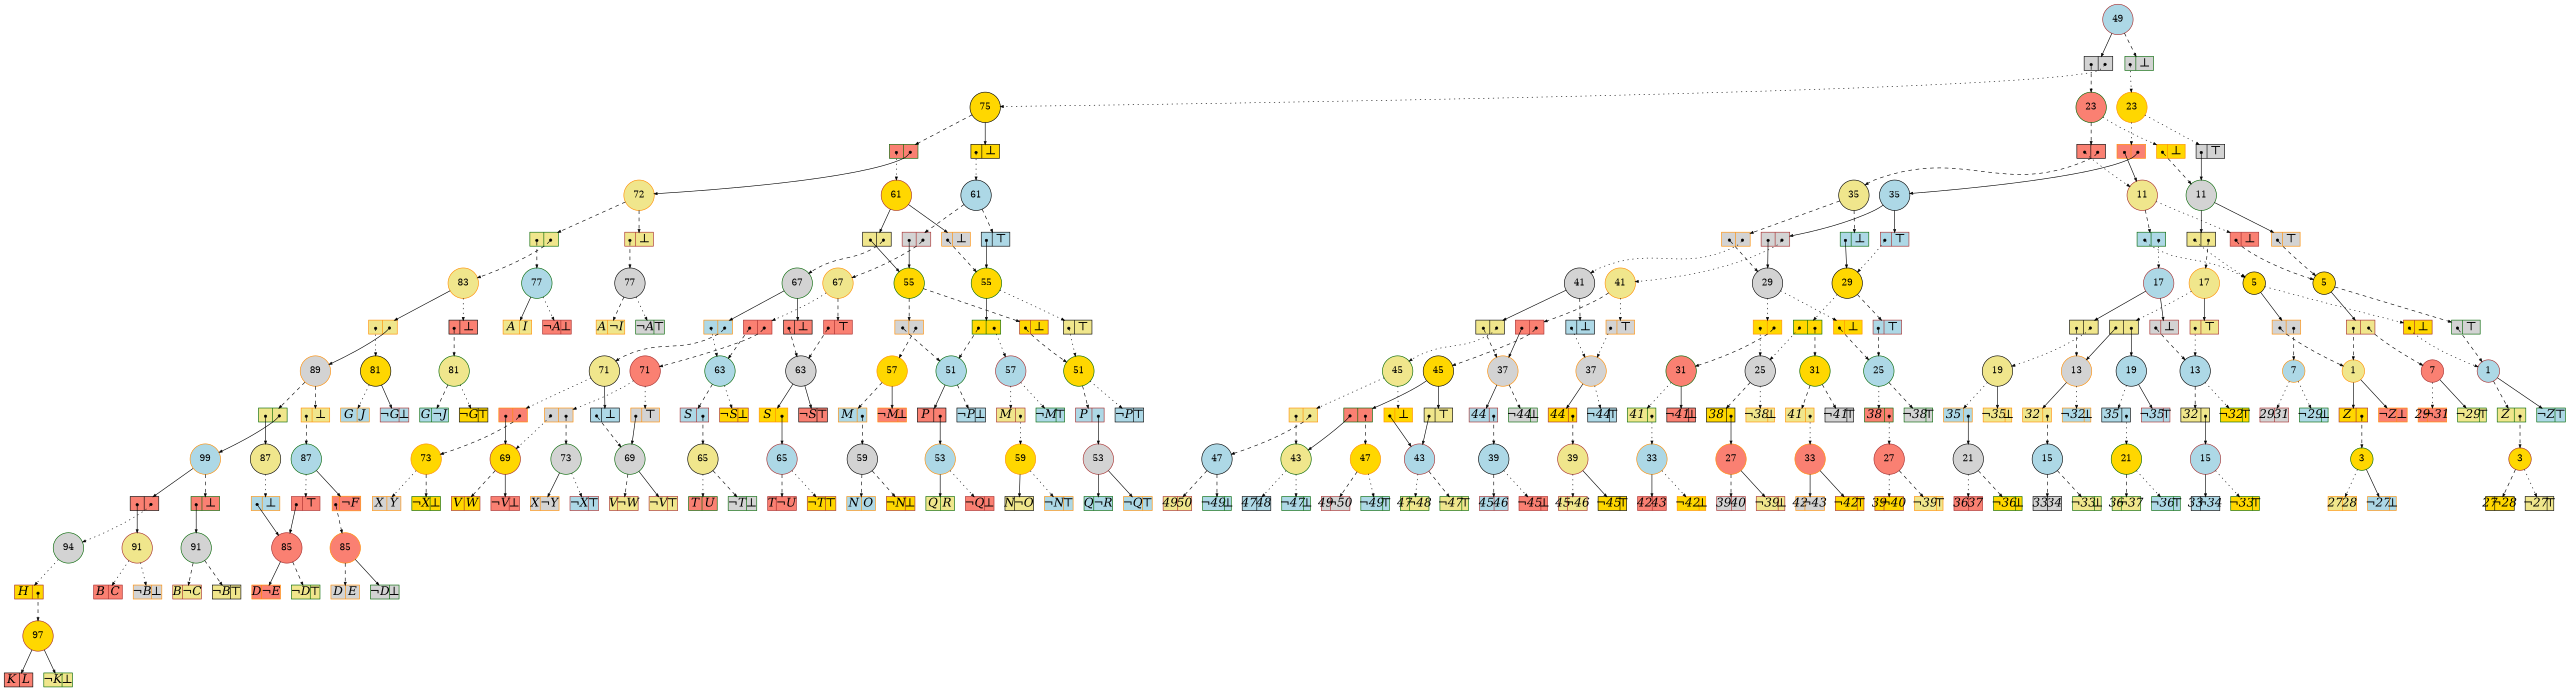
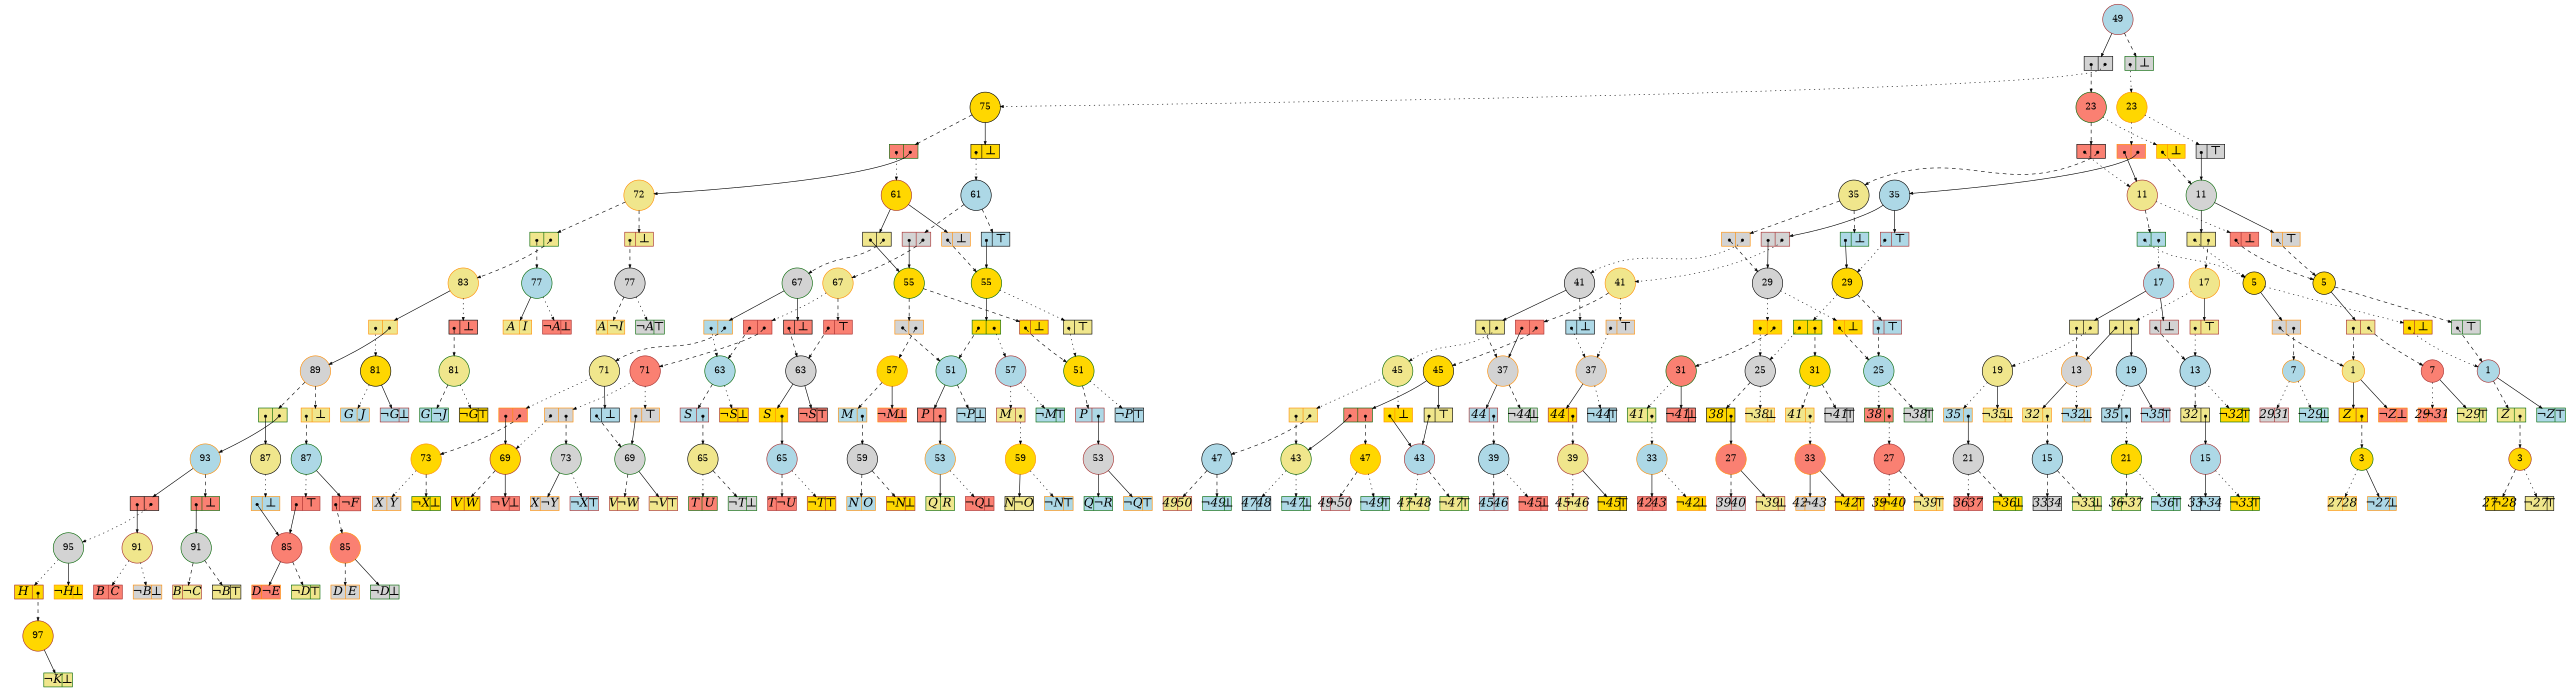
node "99": label "99" -> "93"
node "¬F": color darkorange -> brown
node "94": label "94" -> "95"
node "¬H": added
node "K": removed
